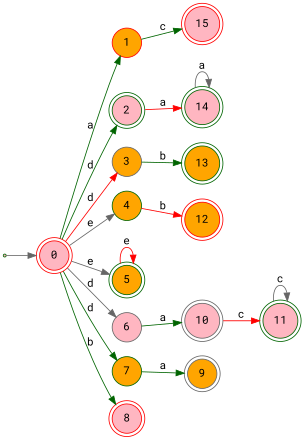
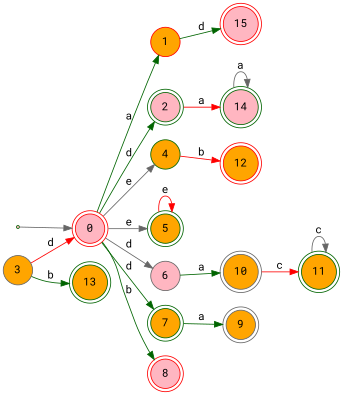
edge "1" -> "15": label "c" -> "d"
edge "0" -> "3": reversed
node "10": fillcolor lightpink -> orange
node "11": fillcolor lightpink -> orange
node "7": shape circle -> doublecircle
